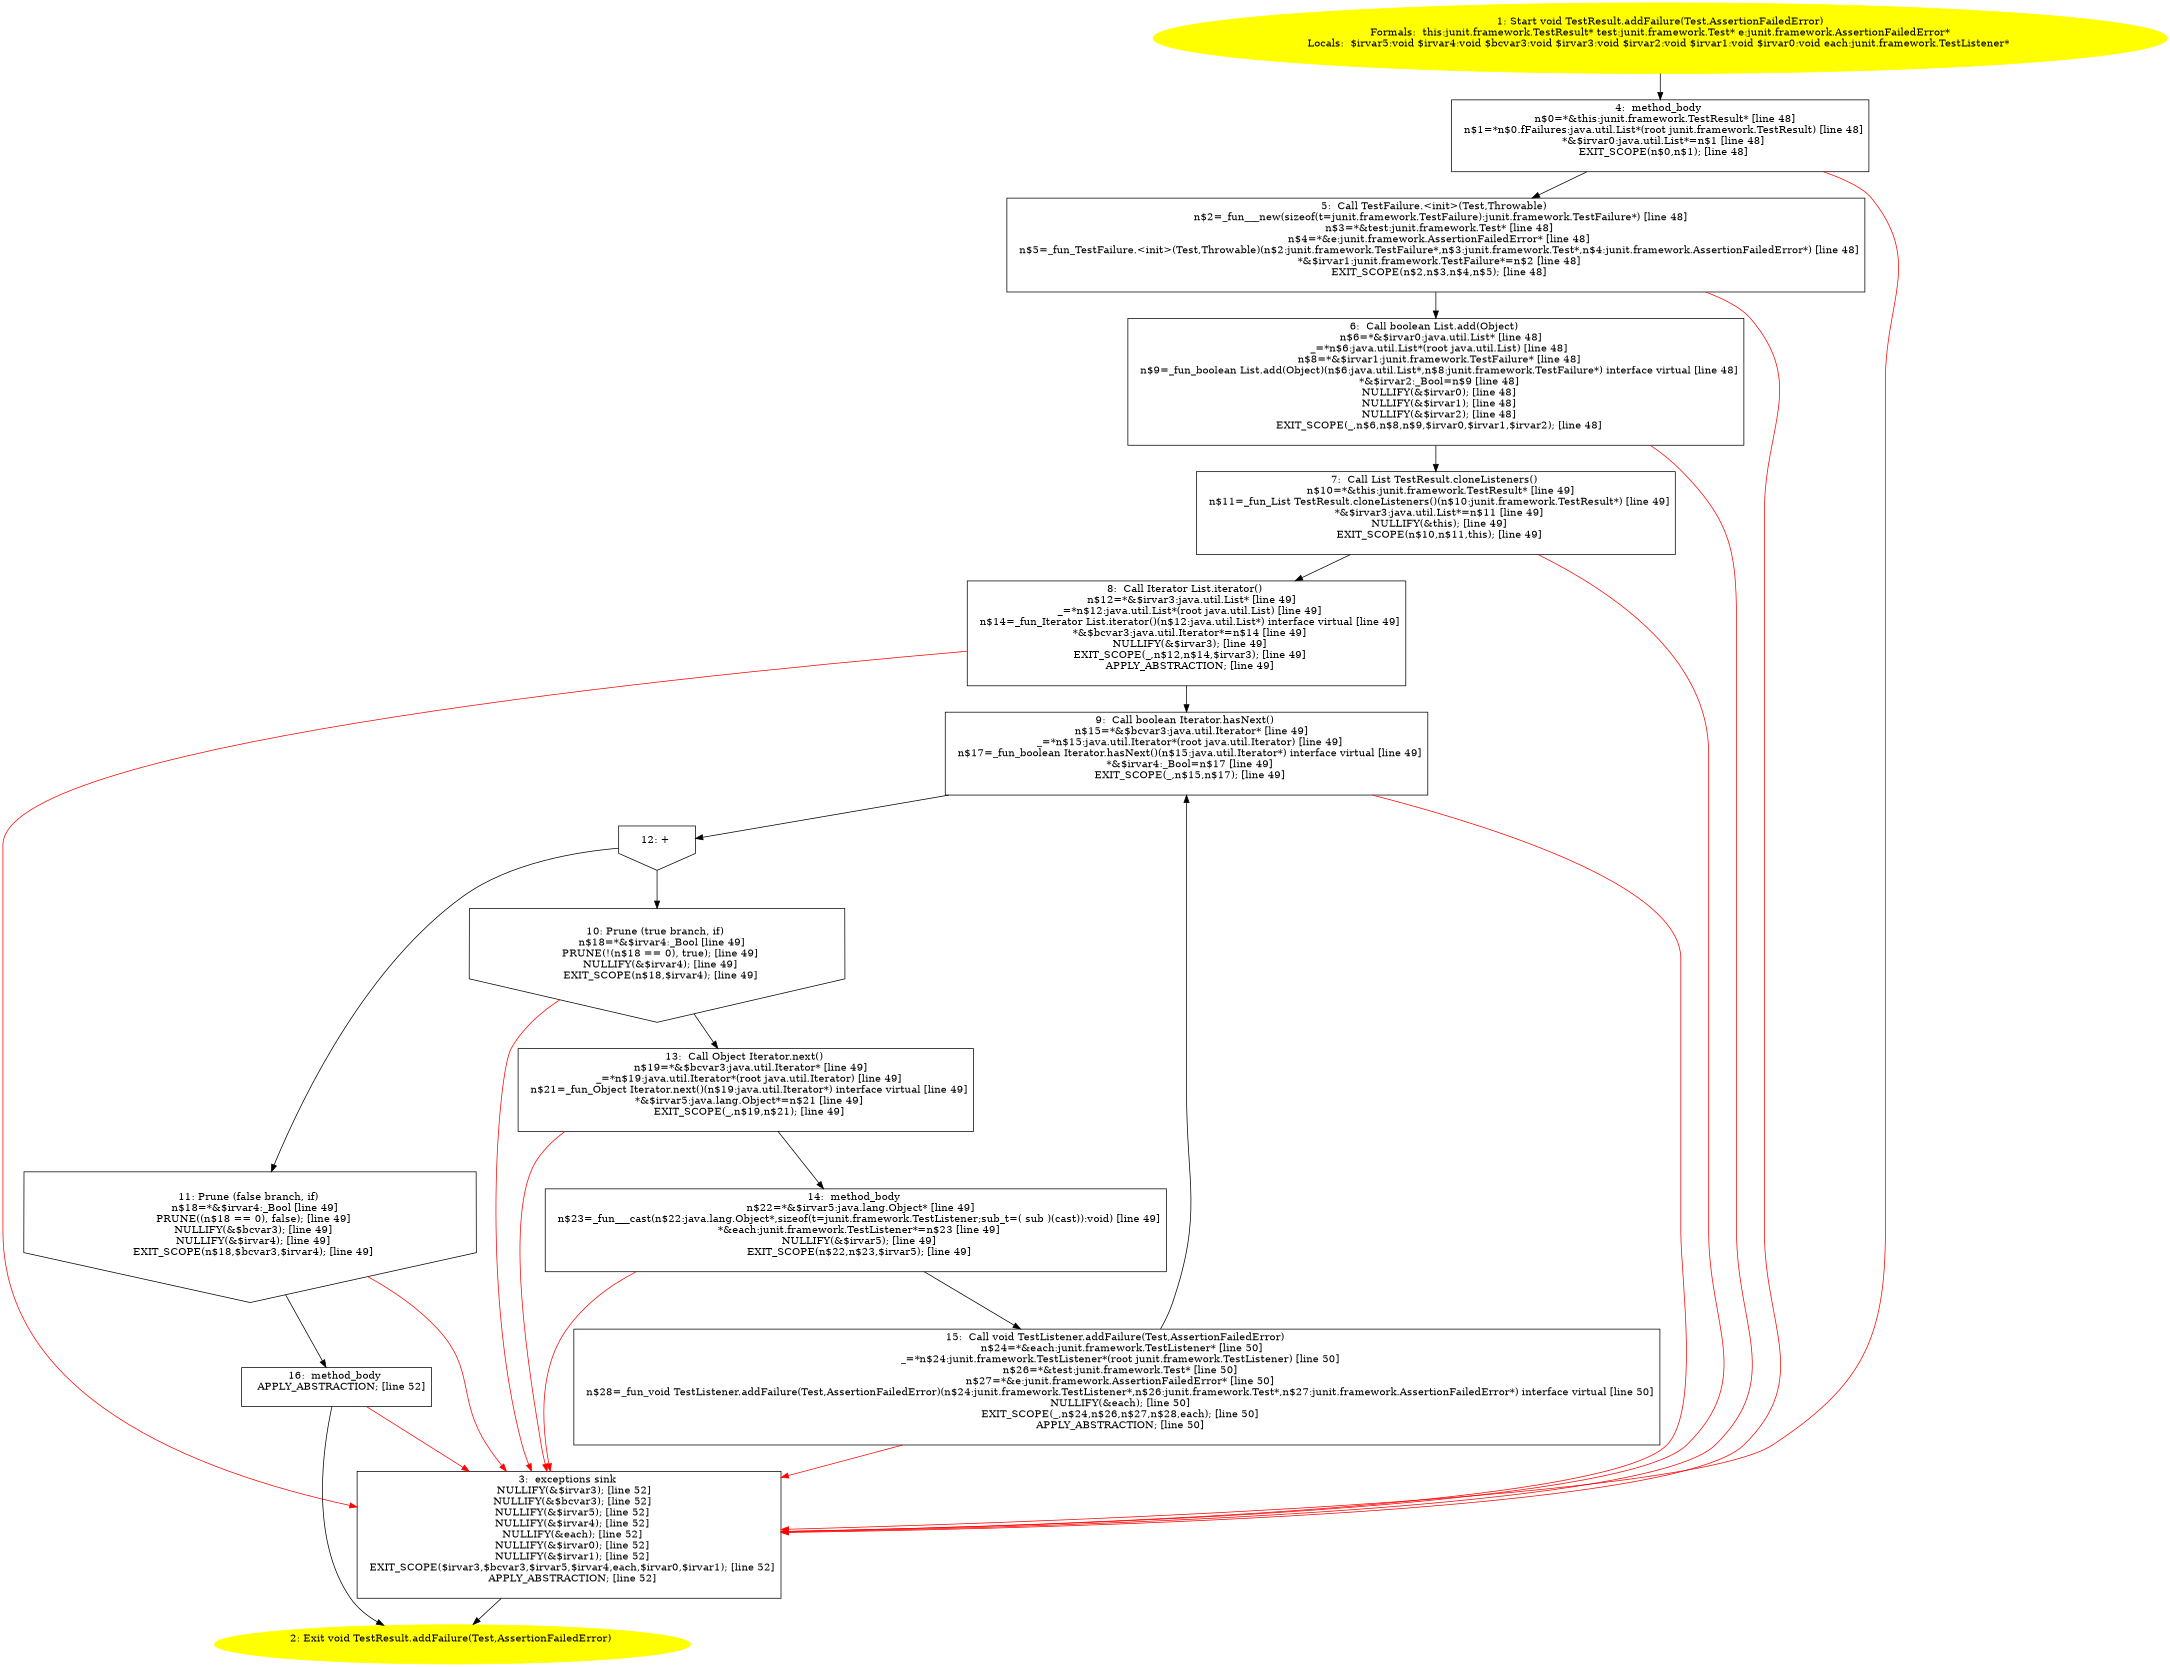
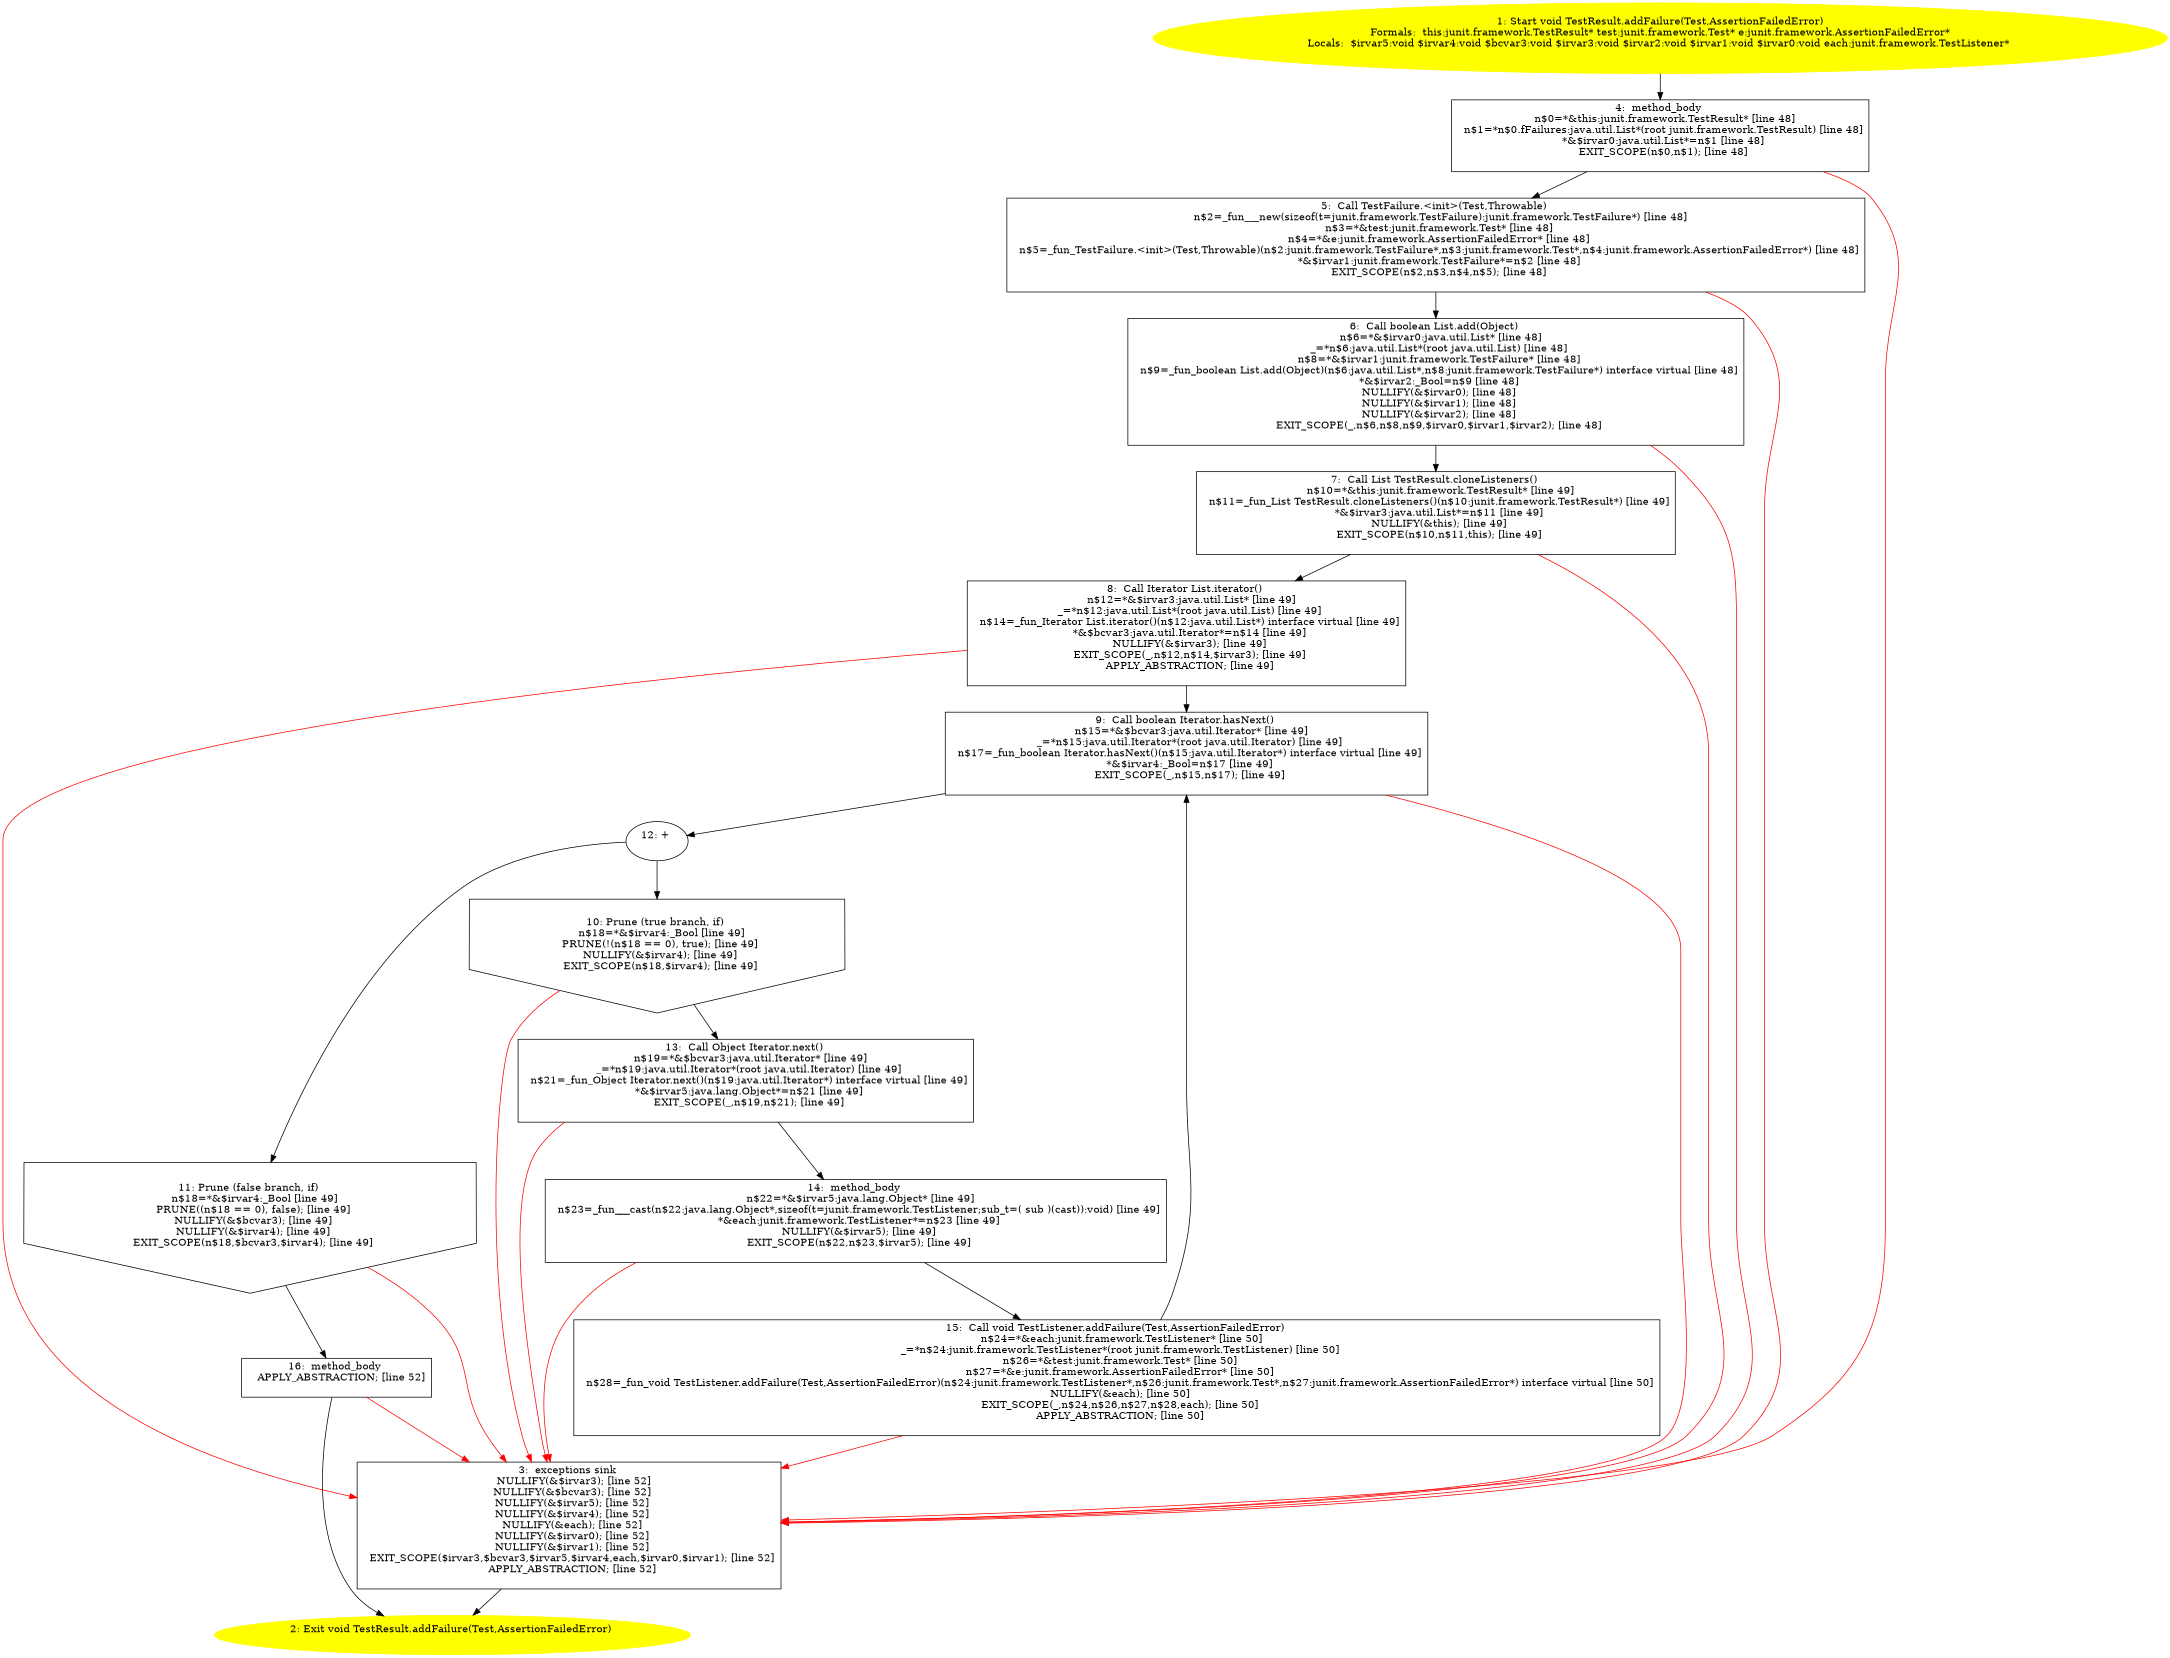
node "12: +": shape invhouse -> ellipse
